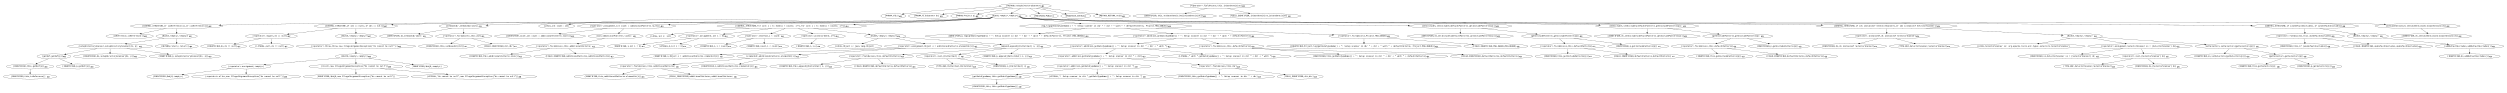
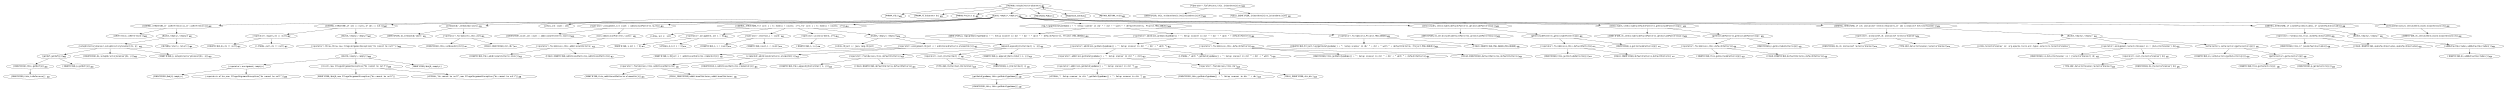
edge "(METHOD,setupDirectoryScanner)" -> "(METHOD_RETURN,void)": reversed
